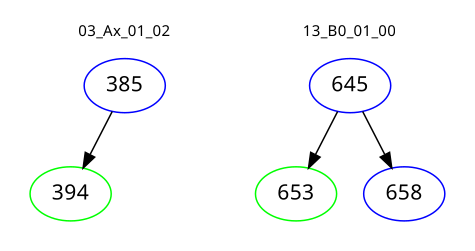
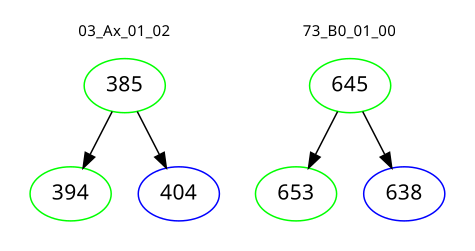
cluster "13_B0_01_00": label "13_B0_01_00" -> "73_B0_01_00"
node "385": color blue -> green
node "645": color blue -> green
node "404": added
node "658": label "658" -> "638"
